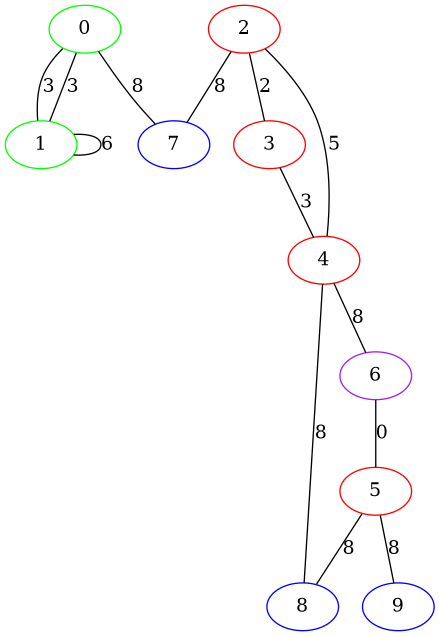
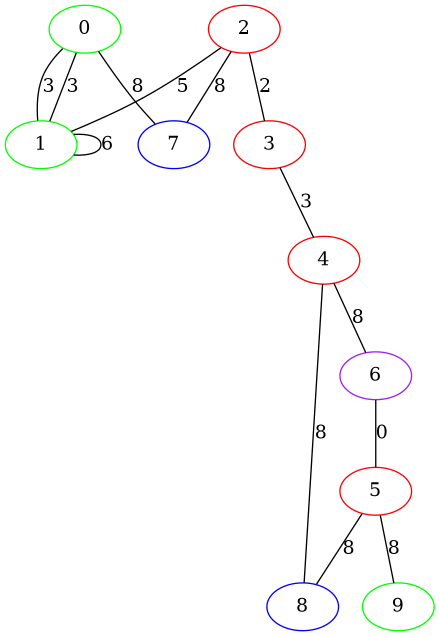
edge "2" -- "4": now "2" -- "1"
node "9": color blue -> green
